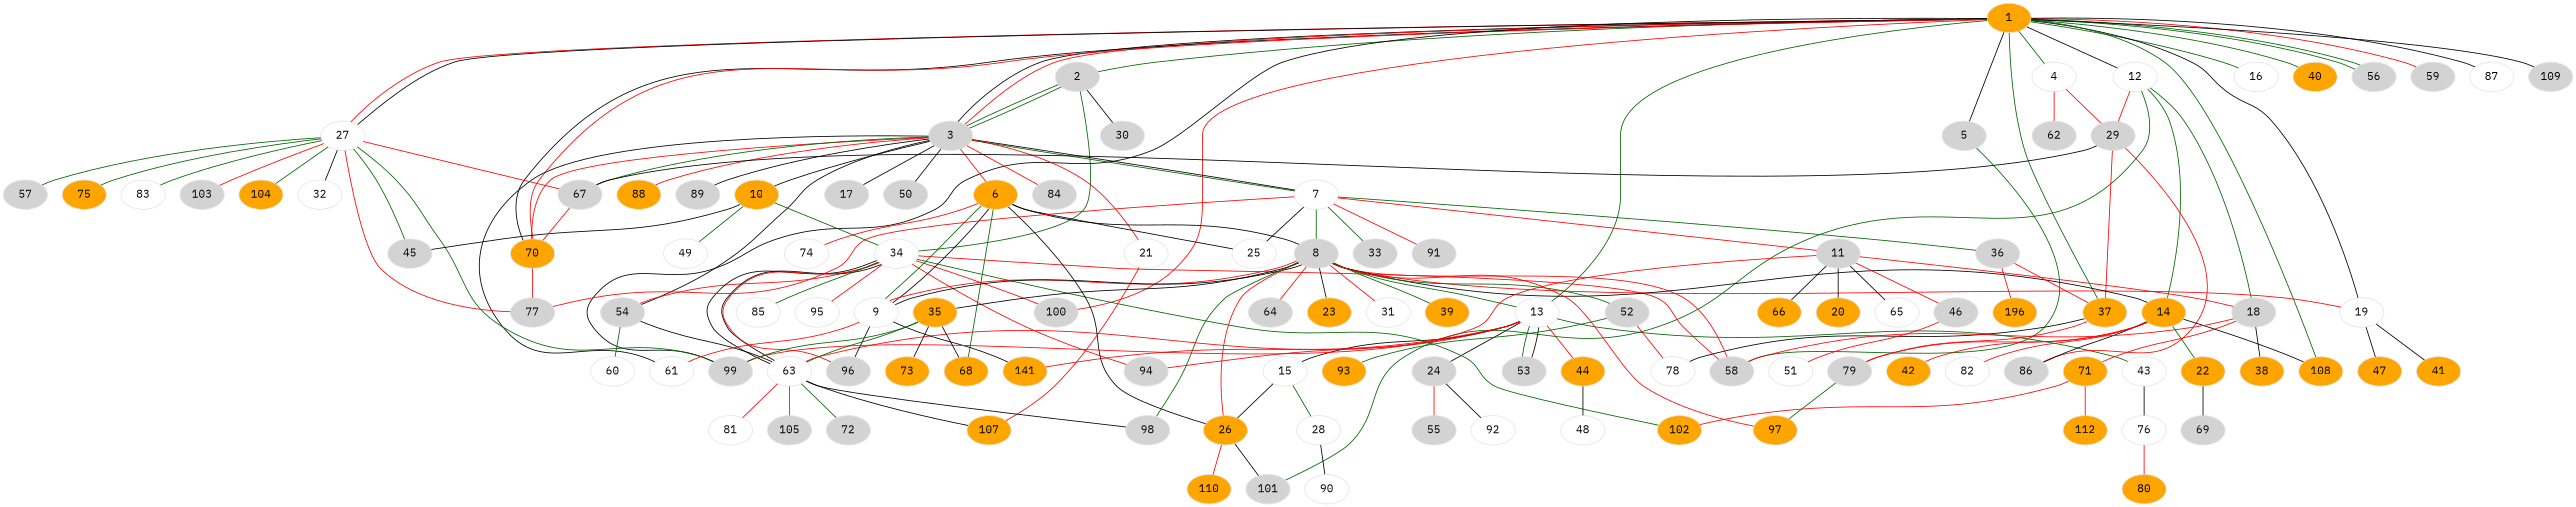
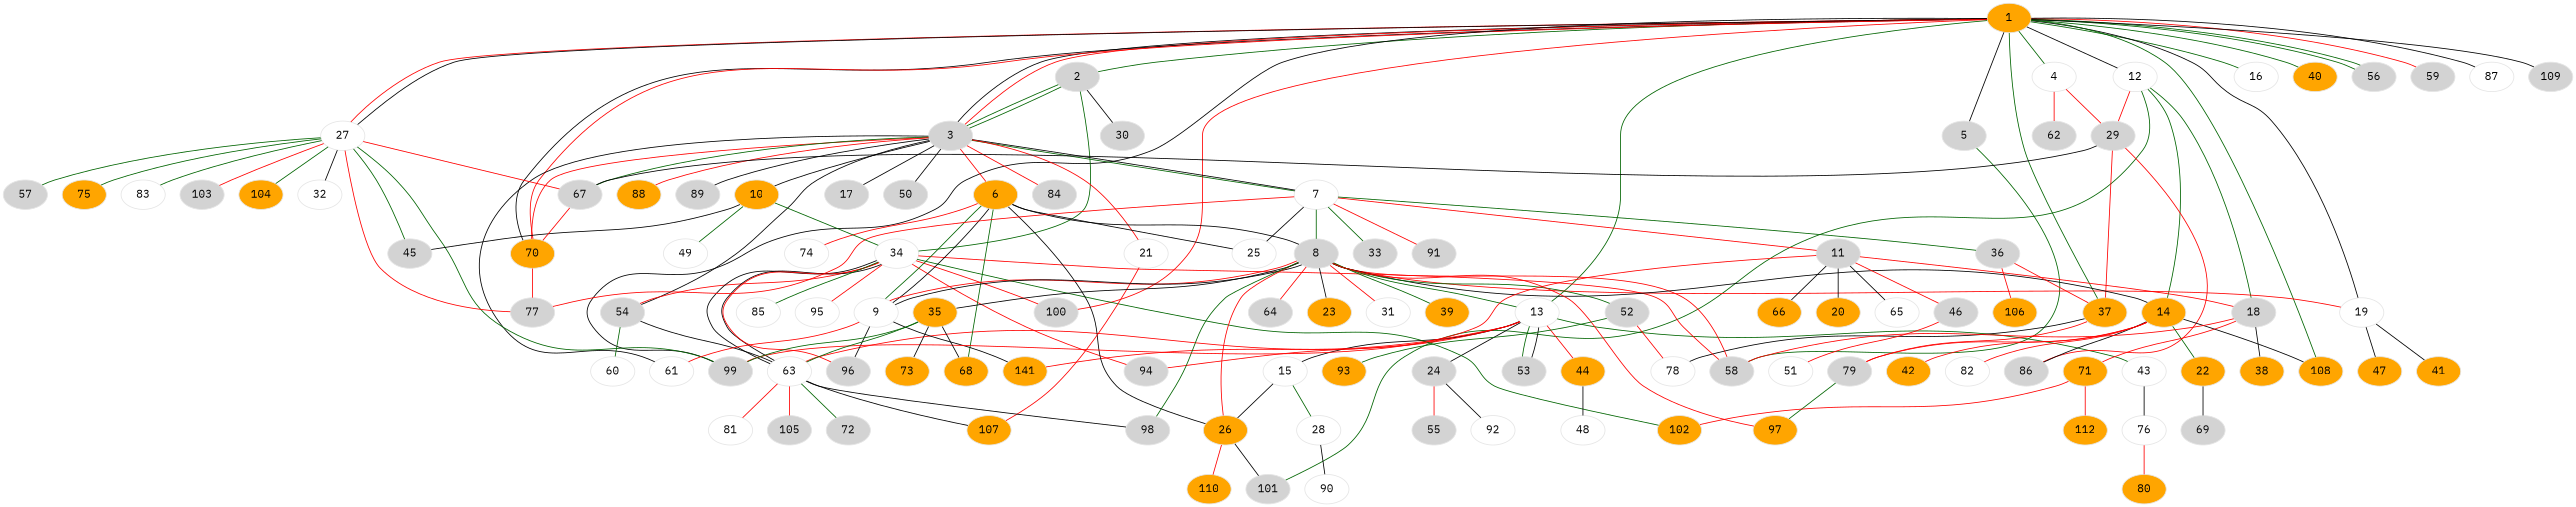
node "196": label "196" -> "106"
